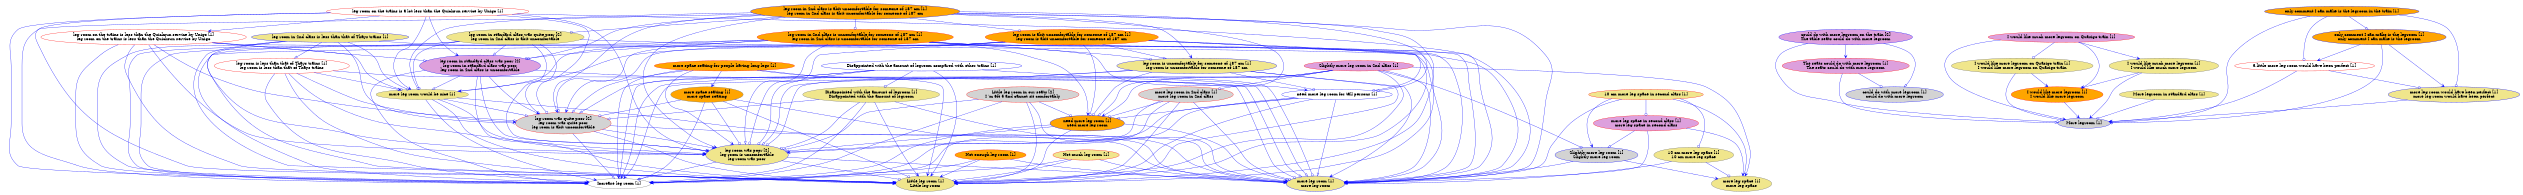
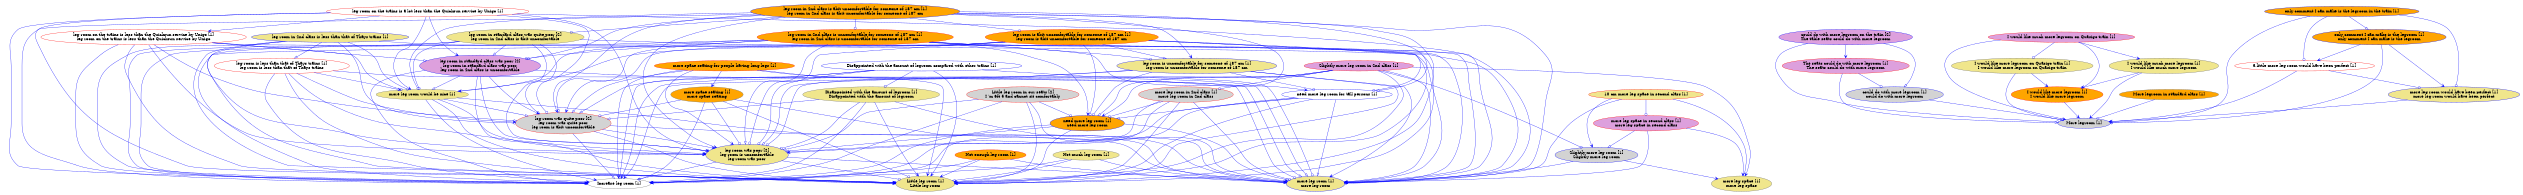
node "More legroom in standard class [1]": fillcolor khaki -> orange
edge "could do with more legroom [1] could do with more legroom" -> "More legroom [1]": added
node "Not much leg room [1]": color red -> gray40
node "10 cm more leg space [1] 10 cm more leg space": removed
